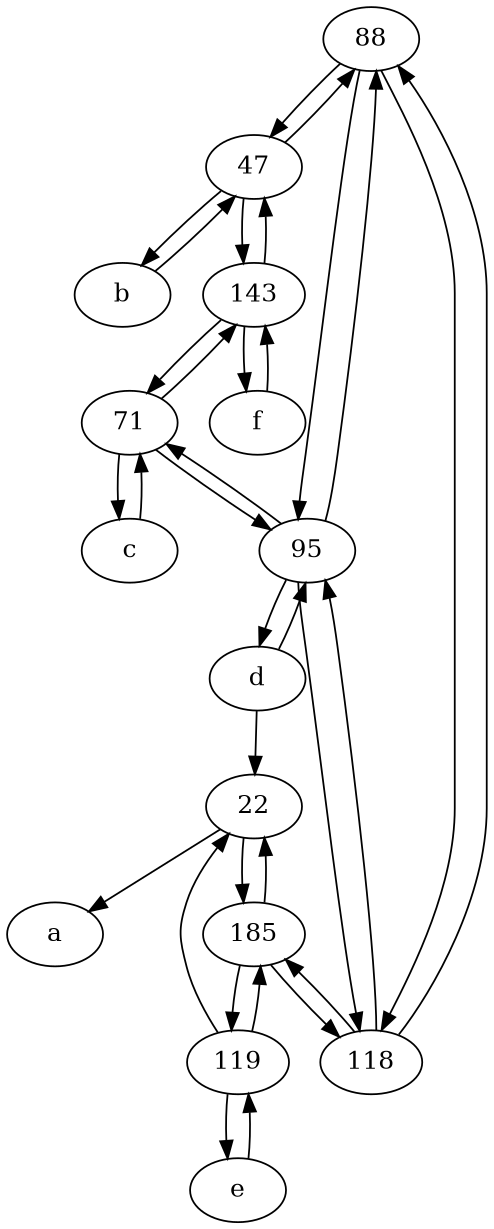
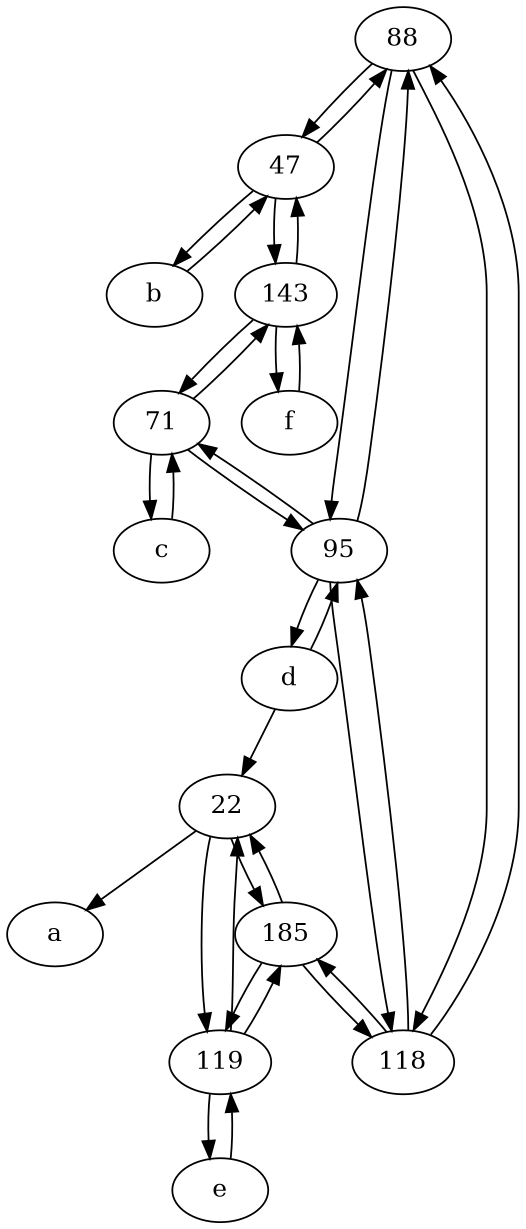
edge "22" -> "119": added
